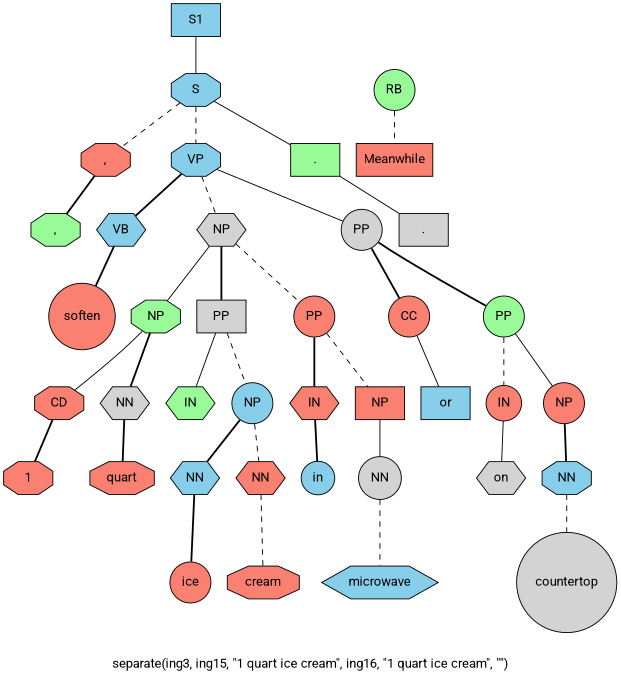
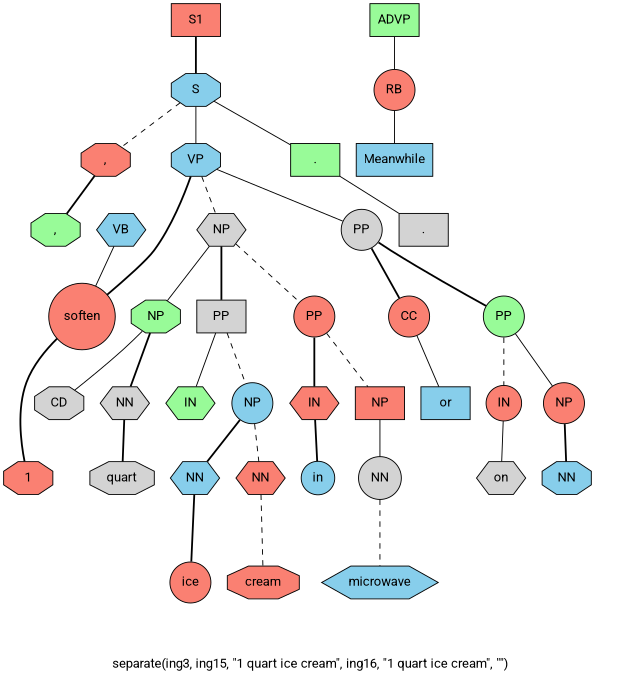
node "S1": fillcolor skyblue -> salmon
node "ADVP": added
edge "S1" -- "S": style solid -> bold
node "RB": fillcolor palegreen -> salmon
edge "S" -- "VP": style dashed -> solid
edge "RB" -- "Meanwhile": style dashed -> solid
node "Meanwhile": fillcolor salmon -> skyblue
edge "VP" -- "VB": now "VP" -- "soften"
edge "VB" -- "soften": style bold -> solid
node "CD": fillcolor salmon -> lightgrey
edge "CD" -- "1": now "soften" -- "1"
node "quart": fillcolor salmon -> lightgrey
node "countertop": removed
